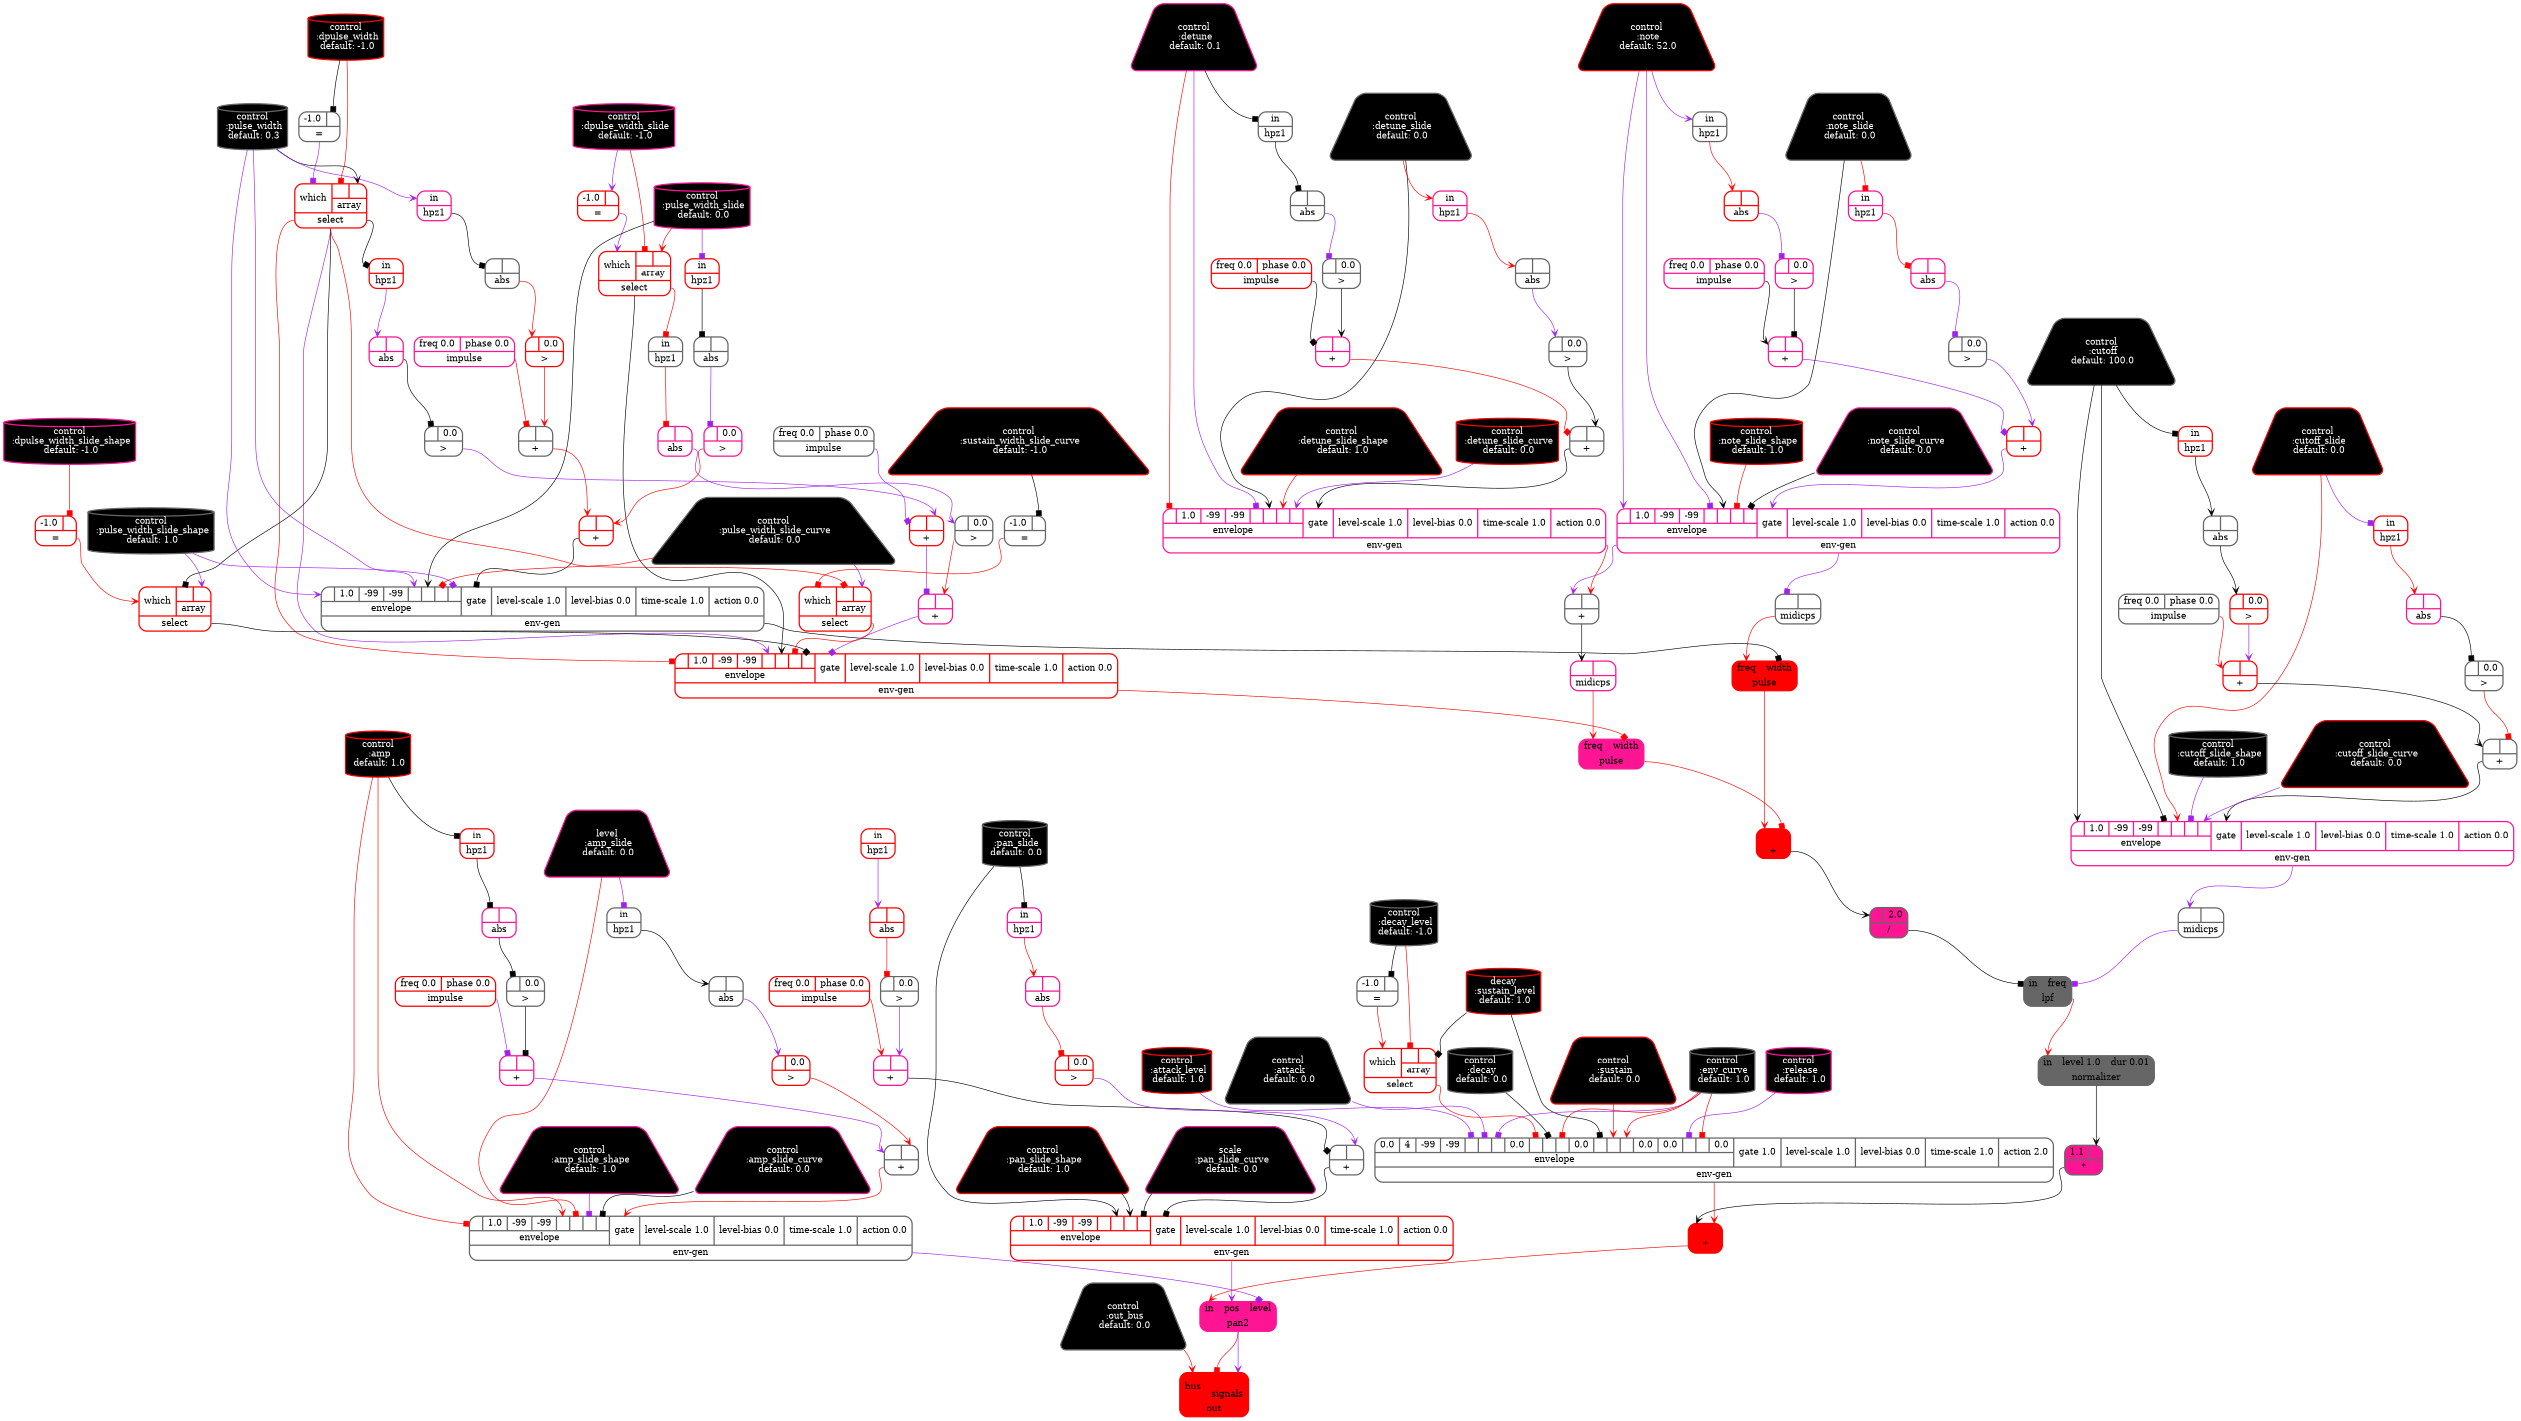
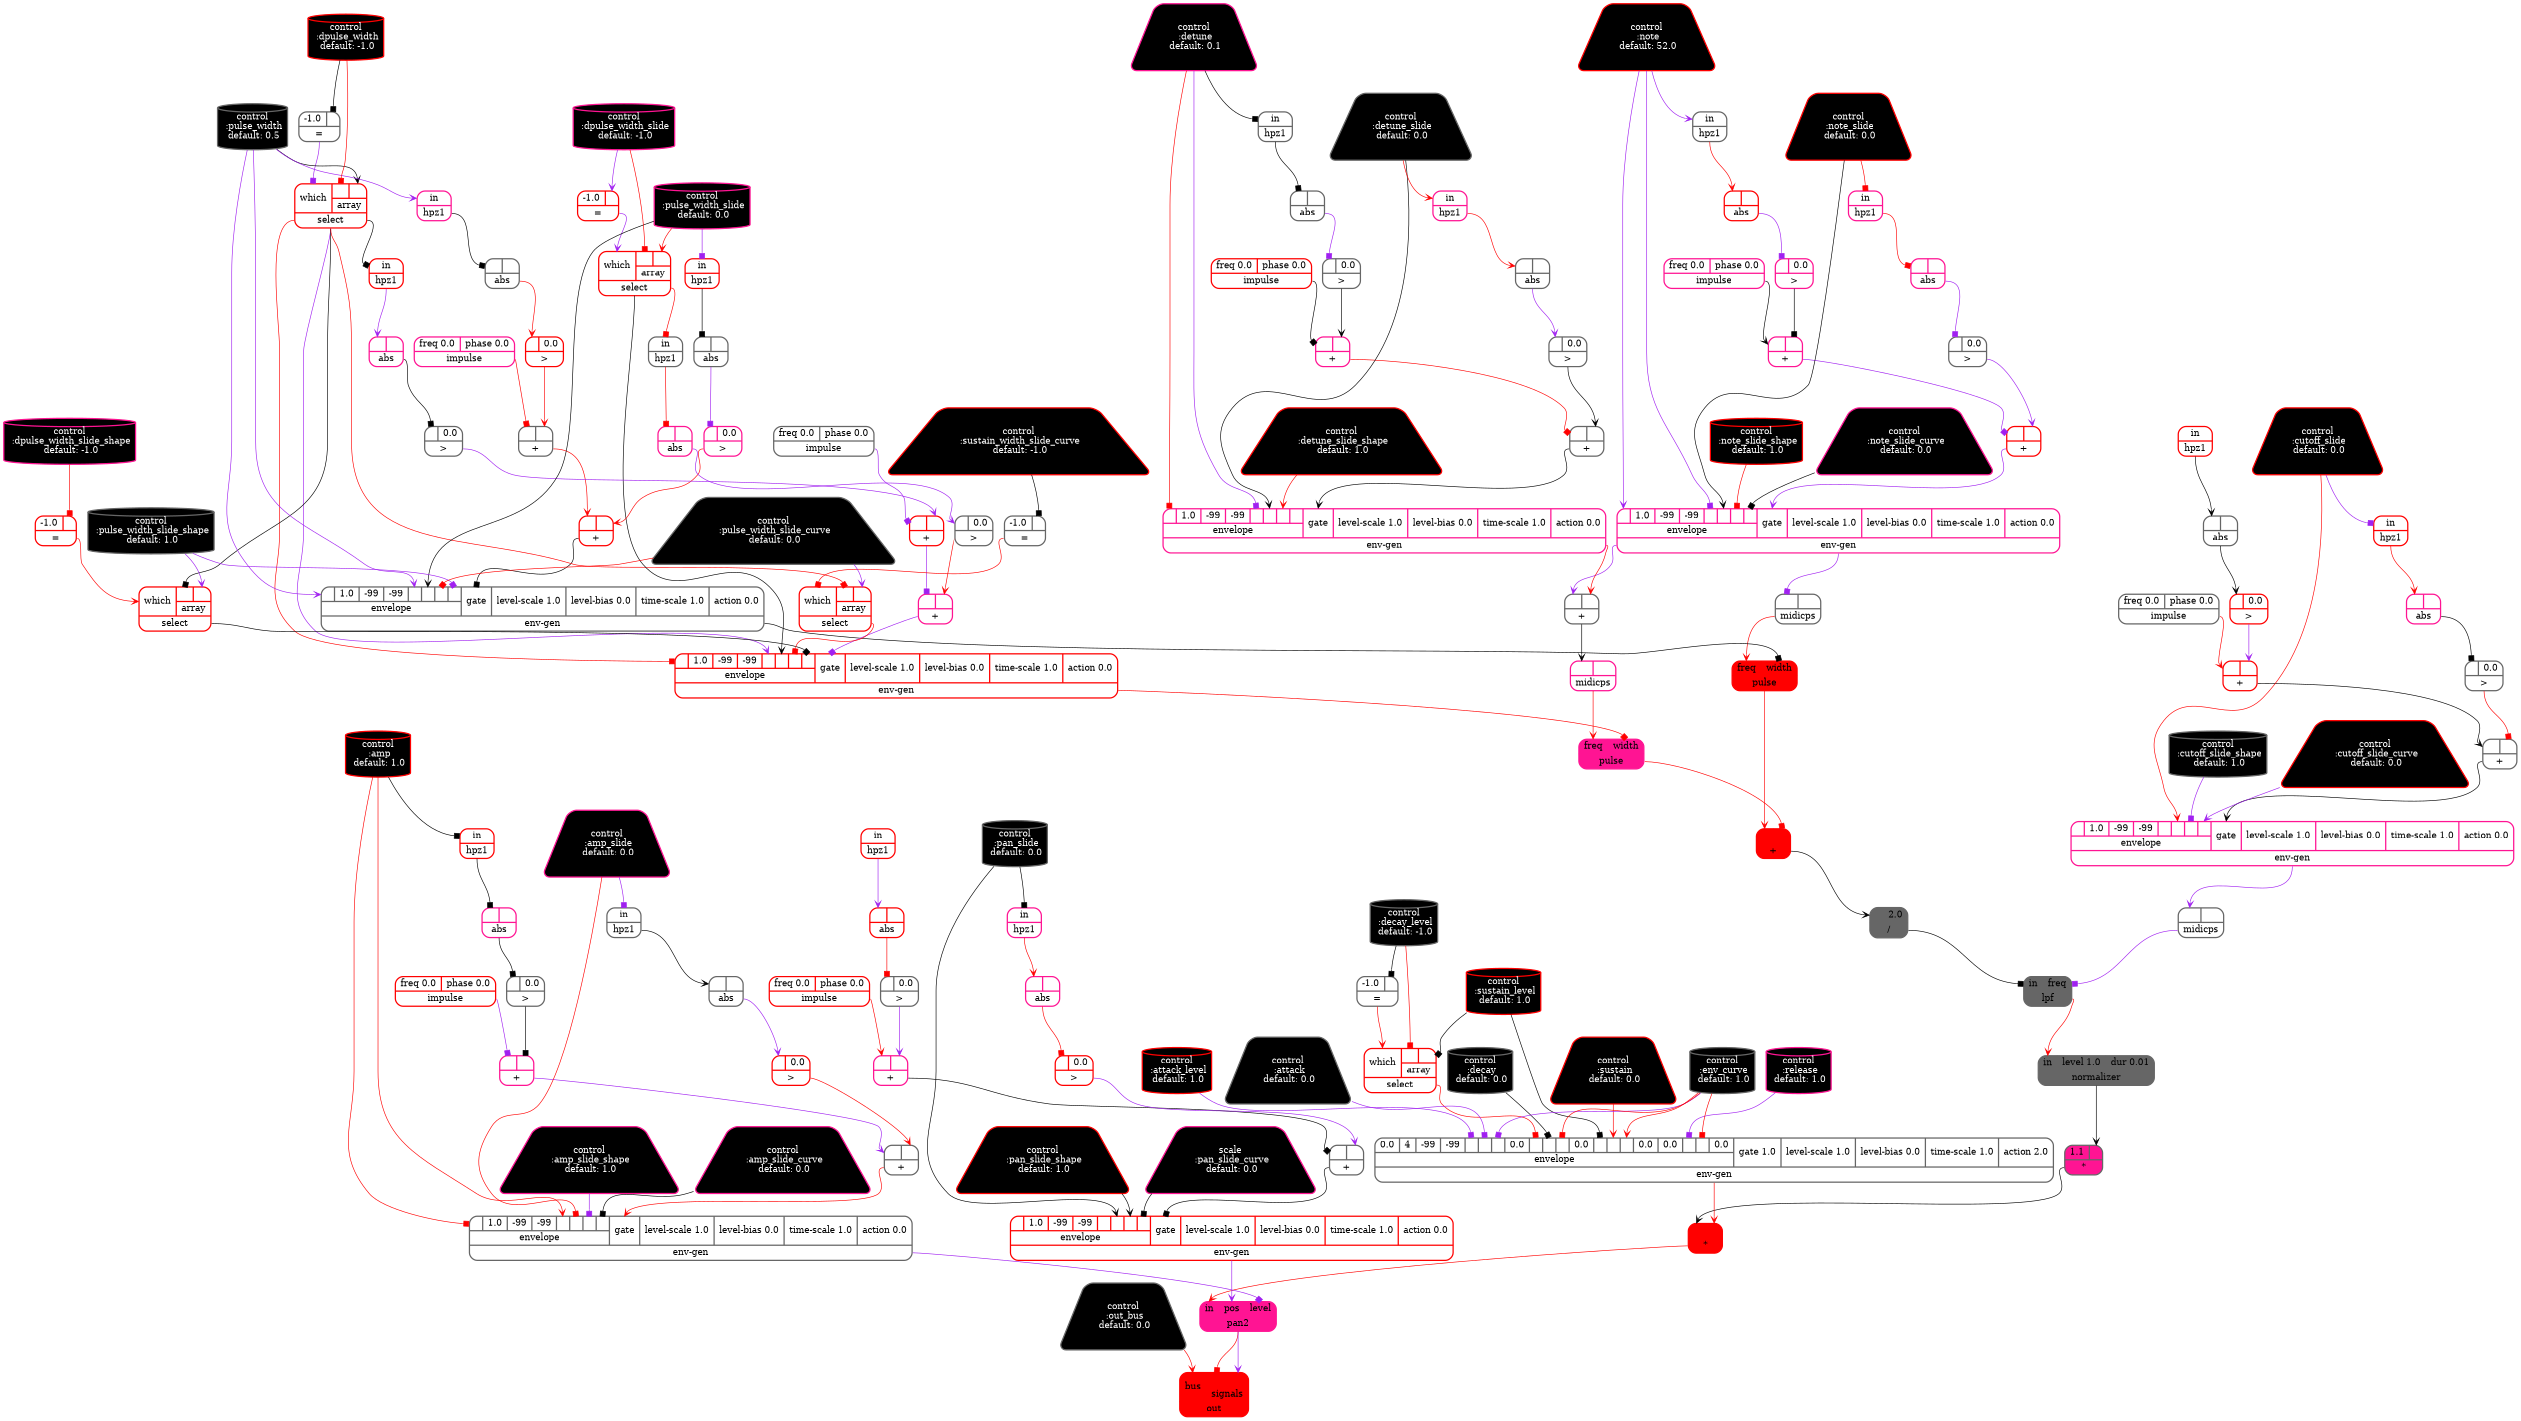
node "control :pulse_width default: 0.3": label "control :pulse_width default: 0.3" -> "control :pulse_width default: 0.5"
node "control :note_slide default: 0.0": color gray40 -> red
node "control :cutoff default: 100.0": removed
node "control :detune_slide_curve default: 0.0": removed
node "level :amp_slide default: 0.0": label "level :amp_slide default: 0.0" -> "control :amp_slide default: 0.0"
node "2.0": fillcolor deeppink -> gray40
node "decay :sustain_level default: 1.0": label "decay :sustain_level default: 1.0" -> "control :sustain_level default: 1.0"
